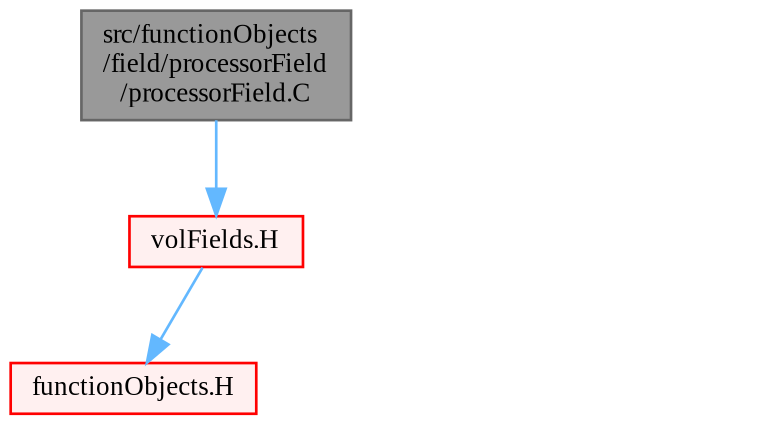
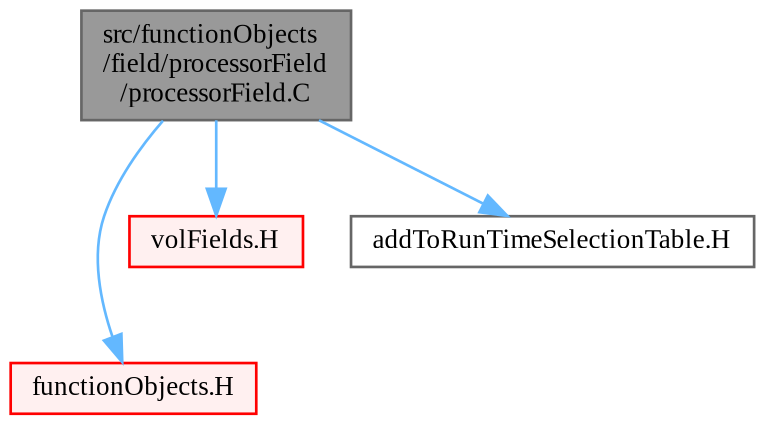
node "addToRunTimeSelectionTable.H": added
edge "volFields.H" -> "functionObjects.H": now "src/functionObjects /field/processorField /processorField.C" -> "functionObjects.H"
